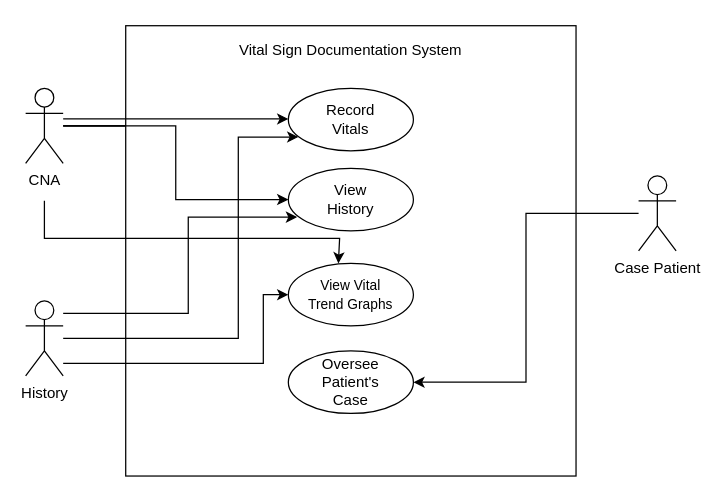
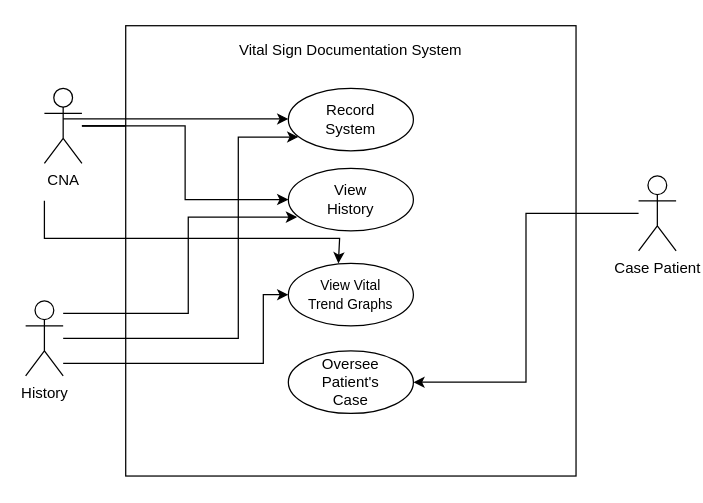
node "Record Vitals": label "Record Vitals" -> "Record System"
node "CNA": moved (44, 126) -> (63, 126)
